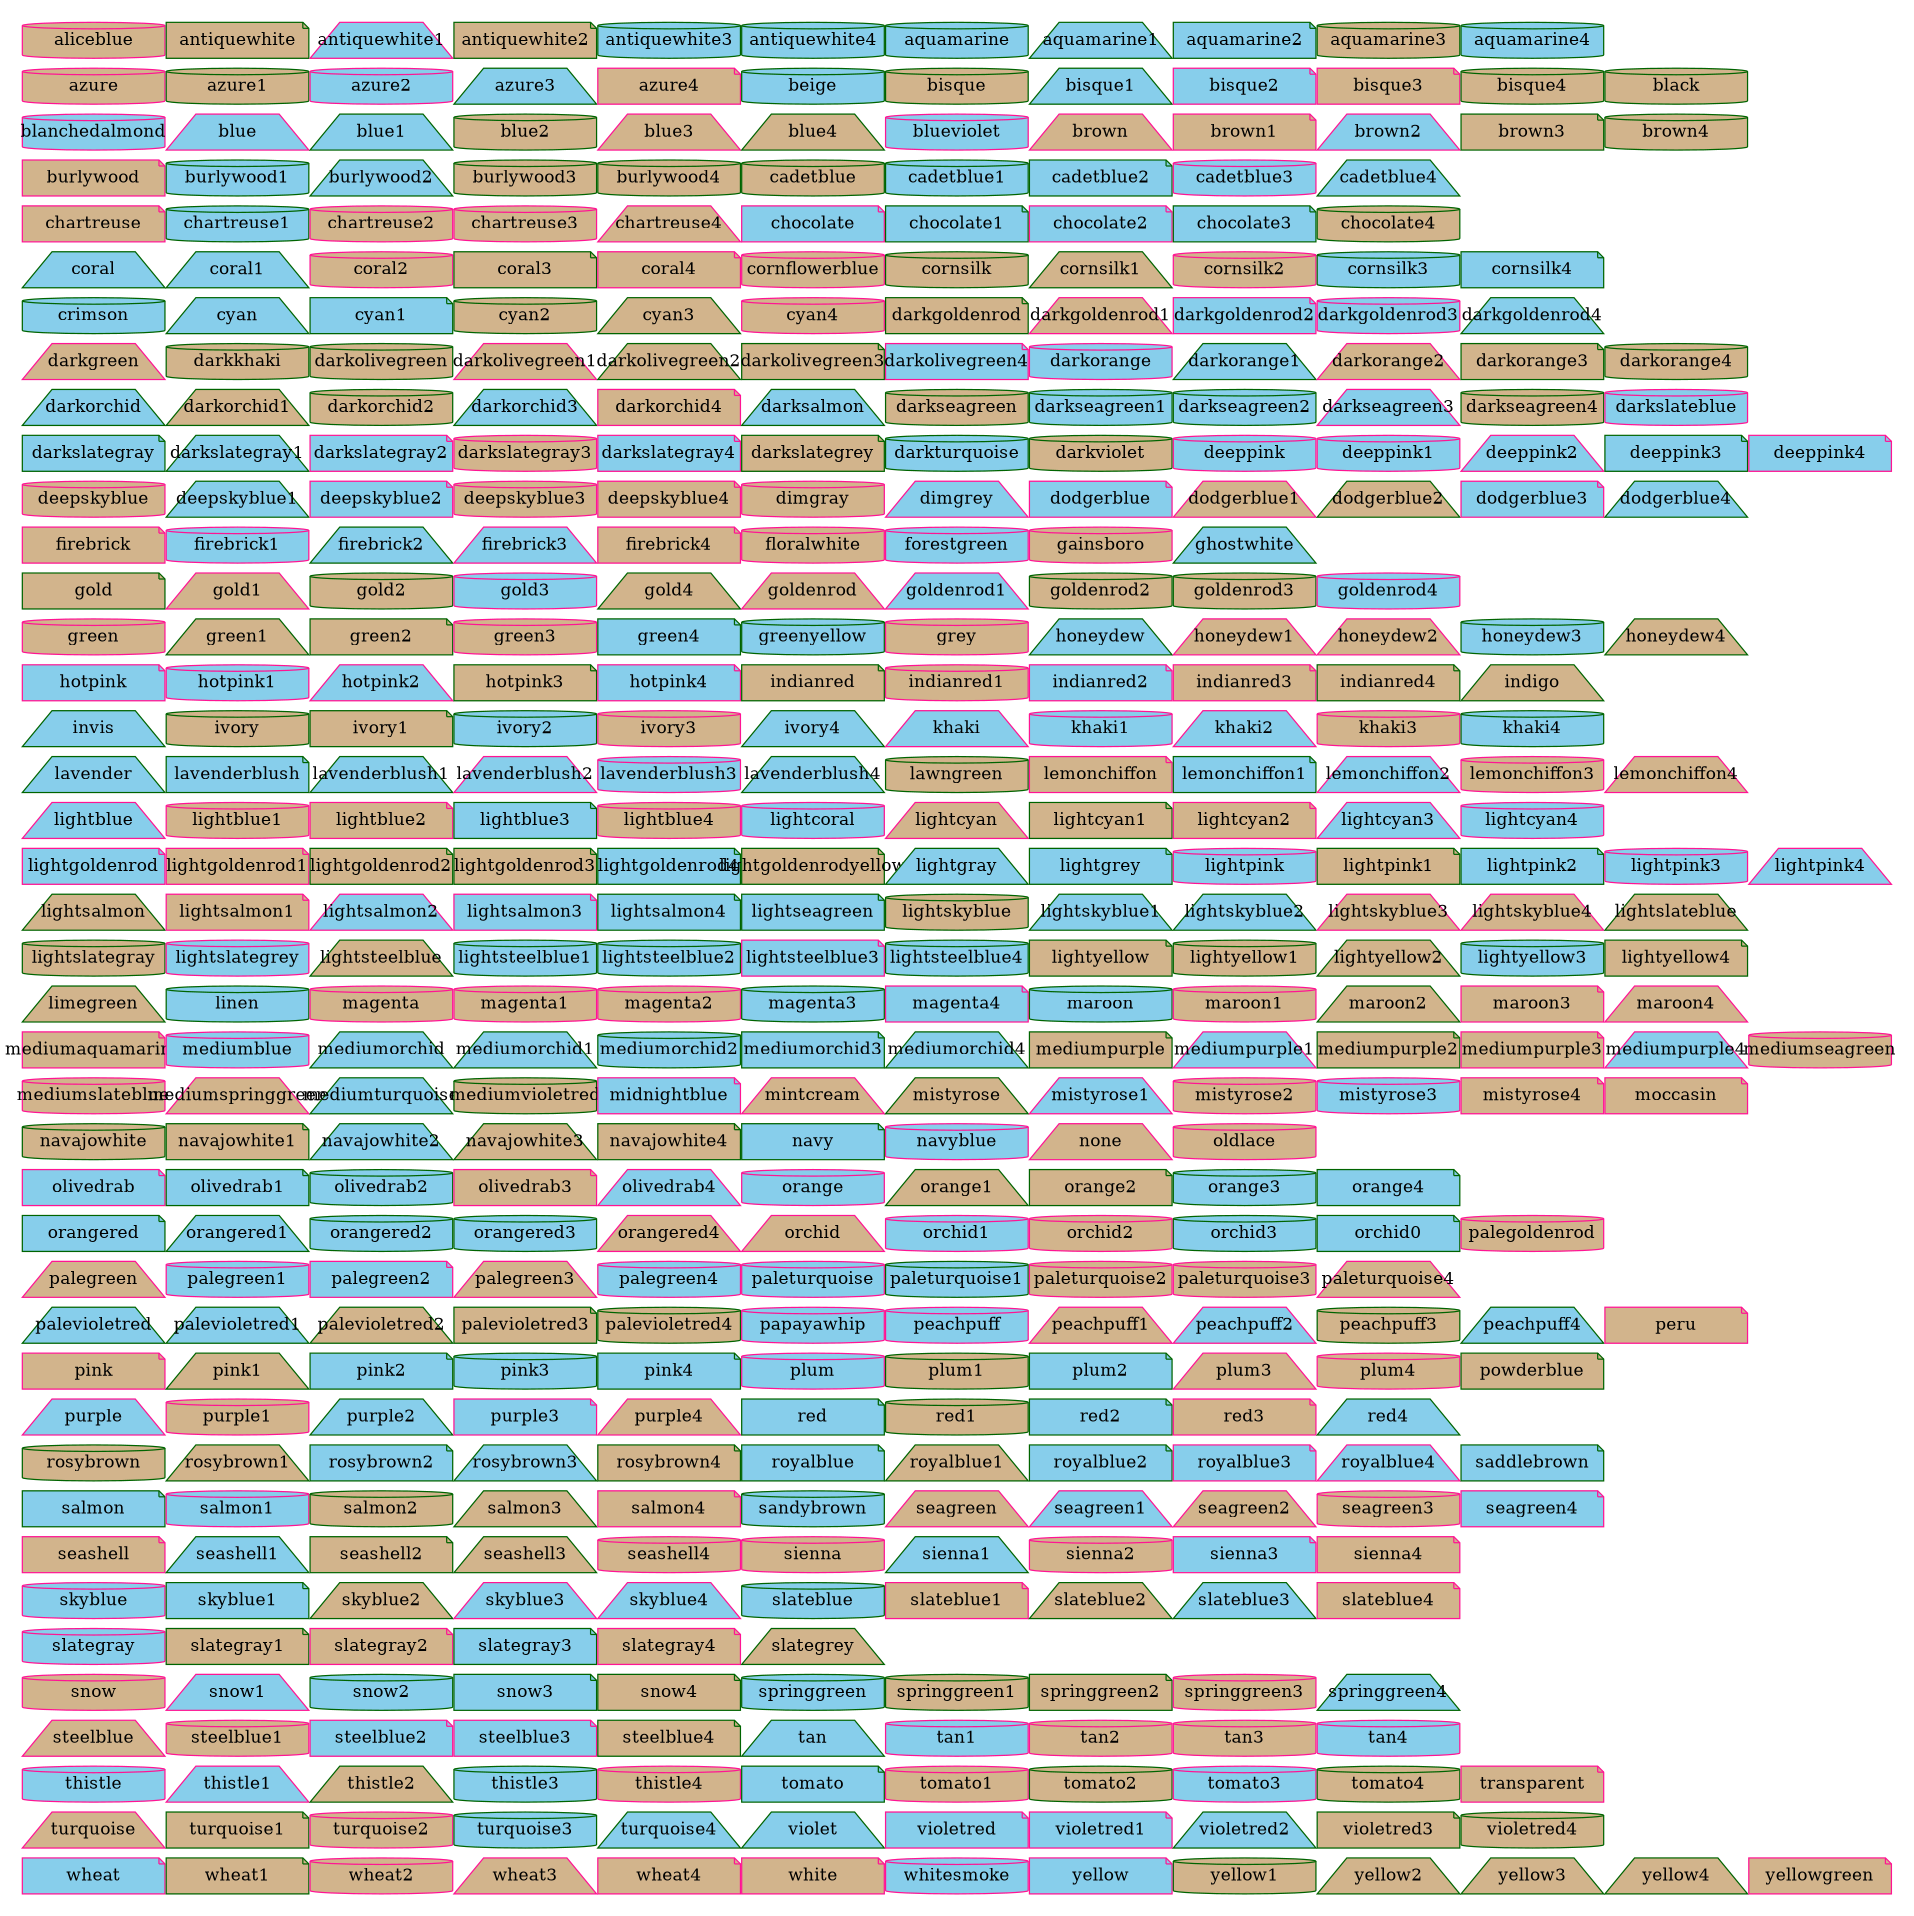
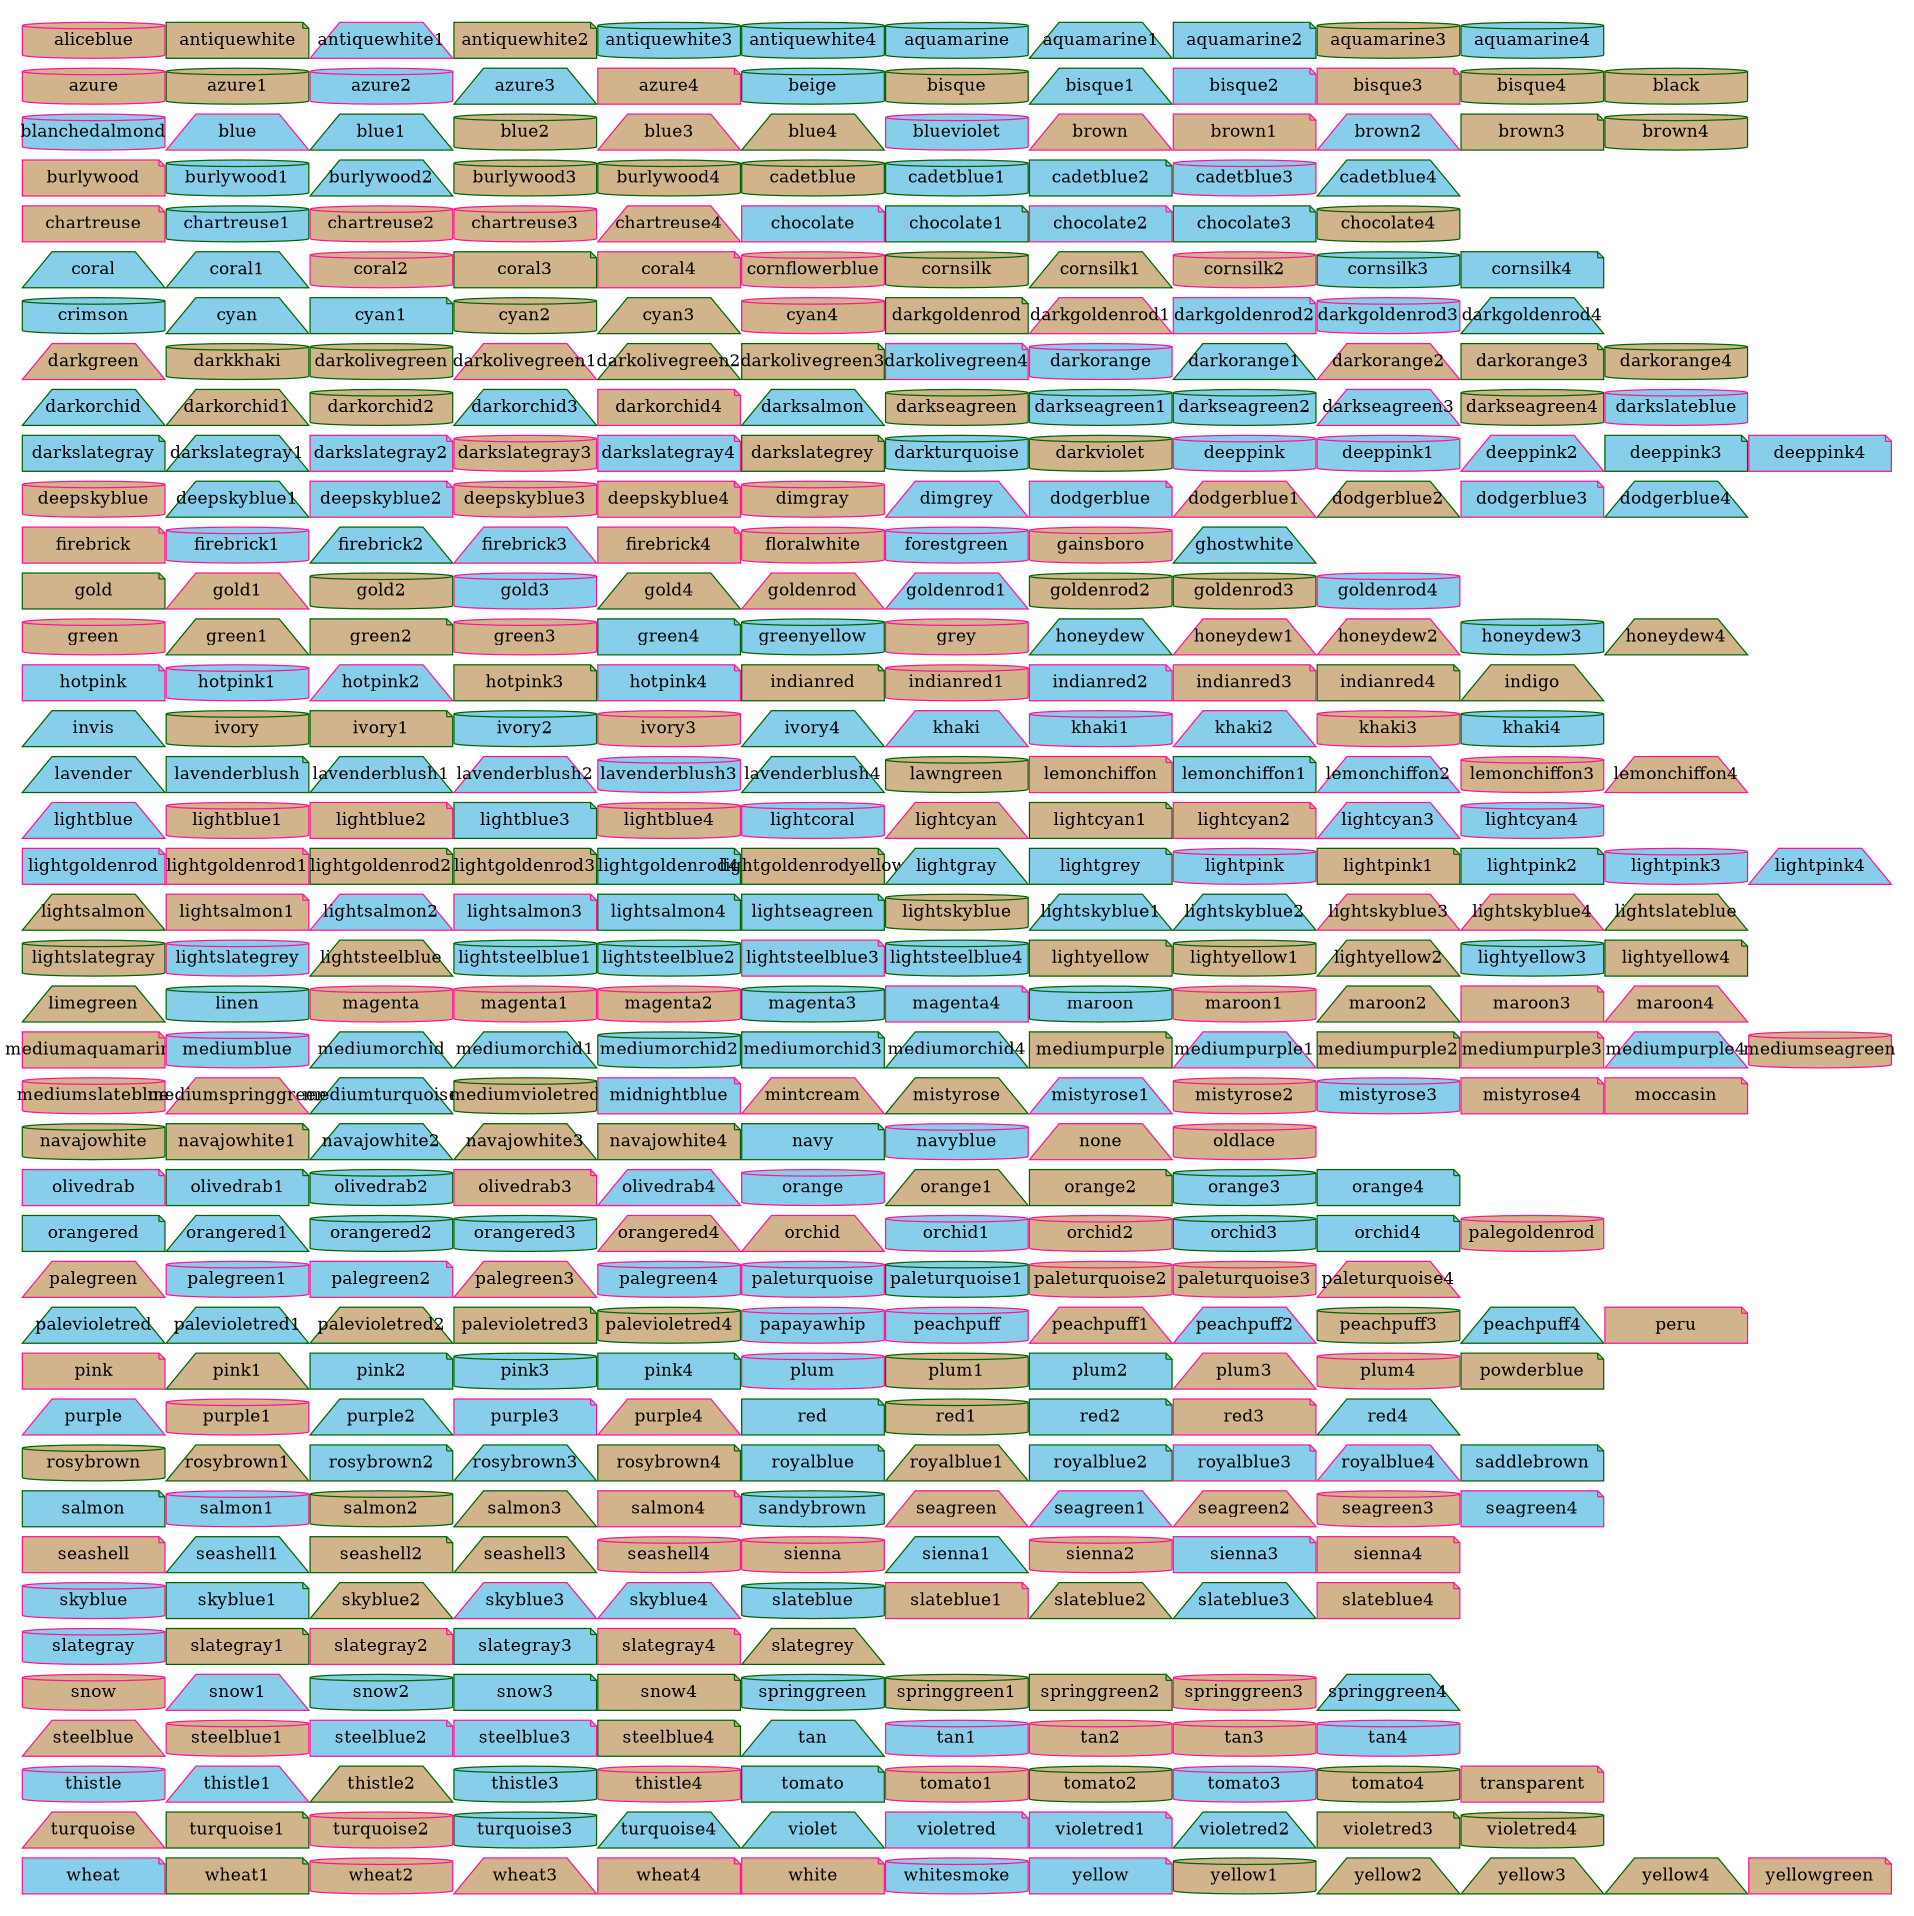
node "orchid0": label "orchid0" -> "orchid4"
